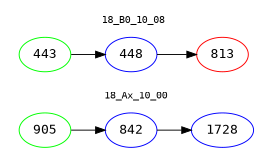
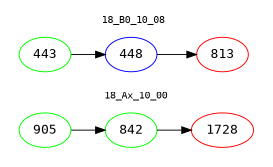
node "842": color blue -> green
node "1728": color blue -> red
